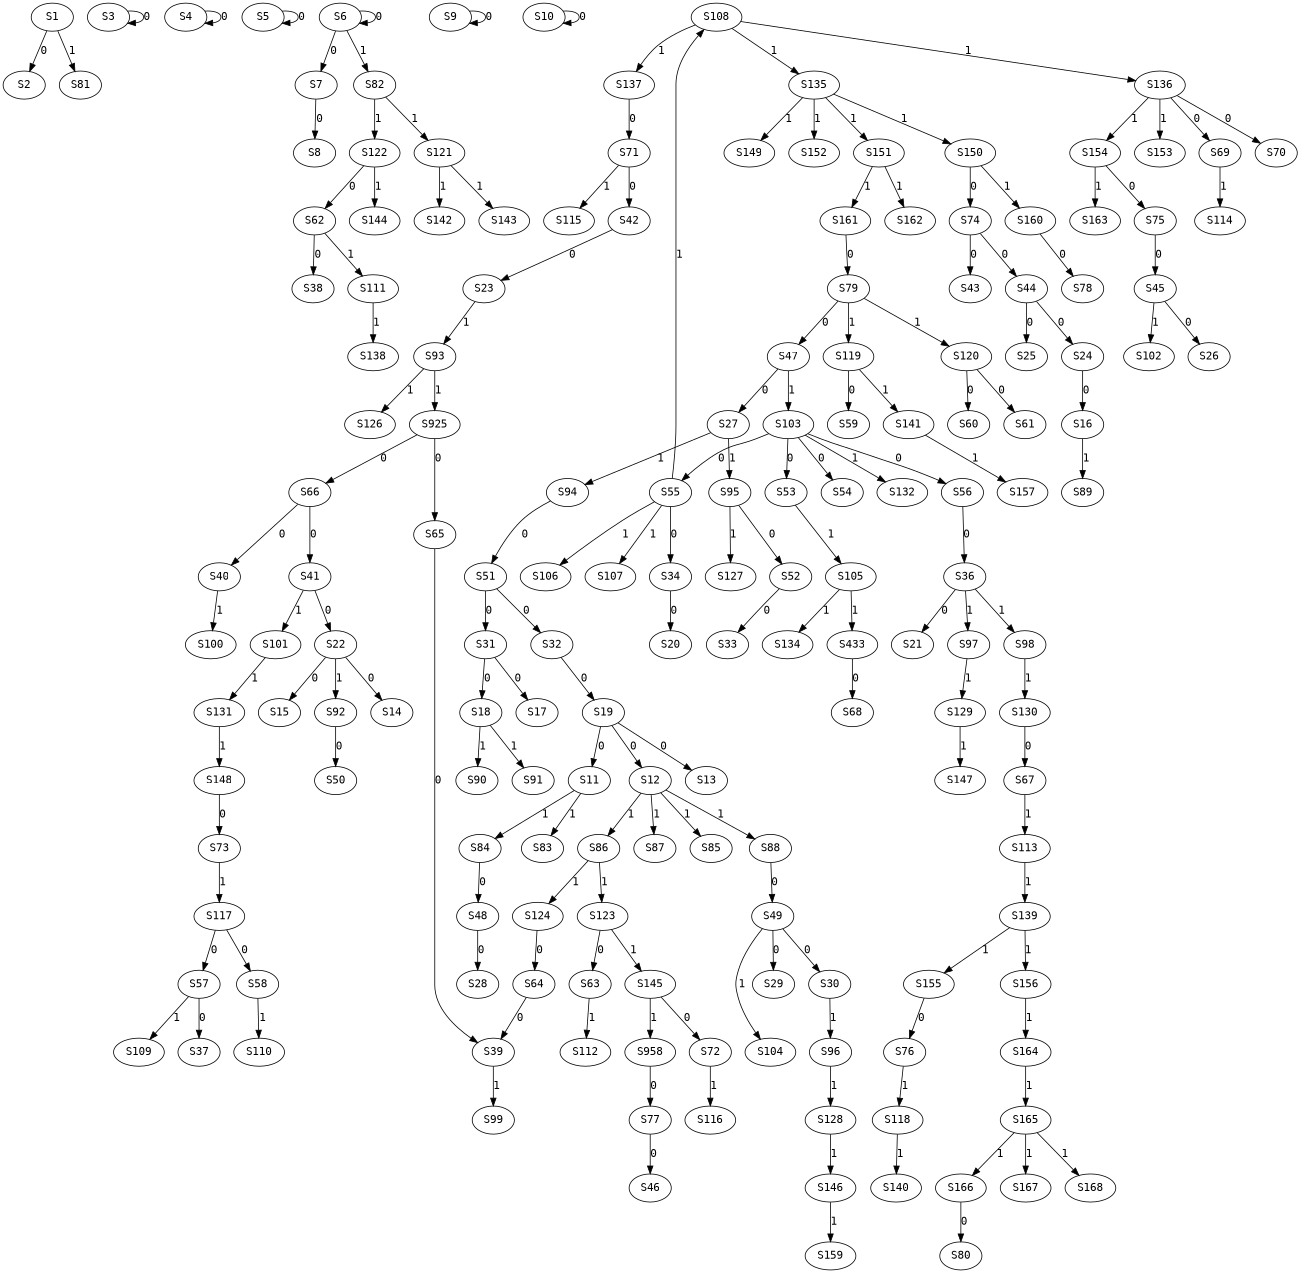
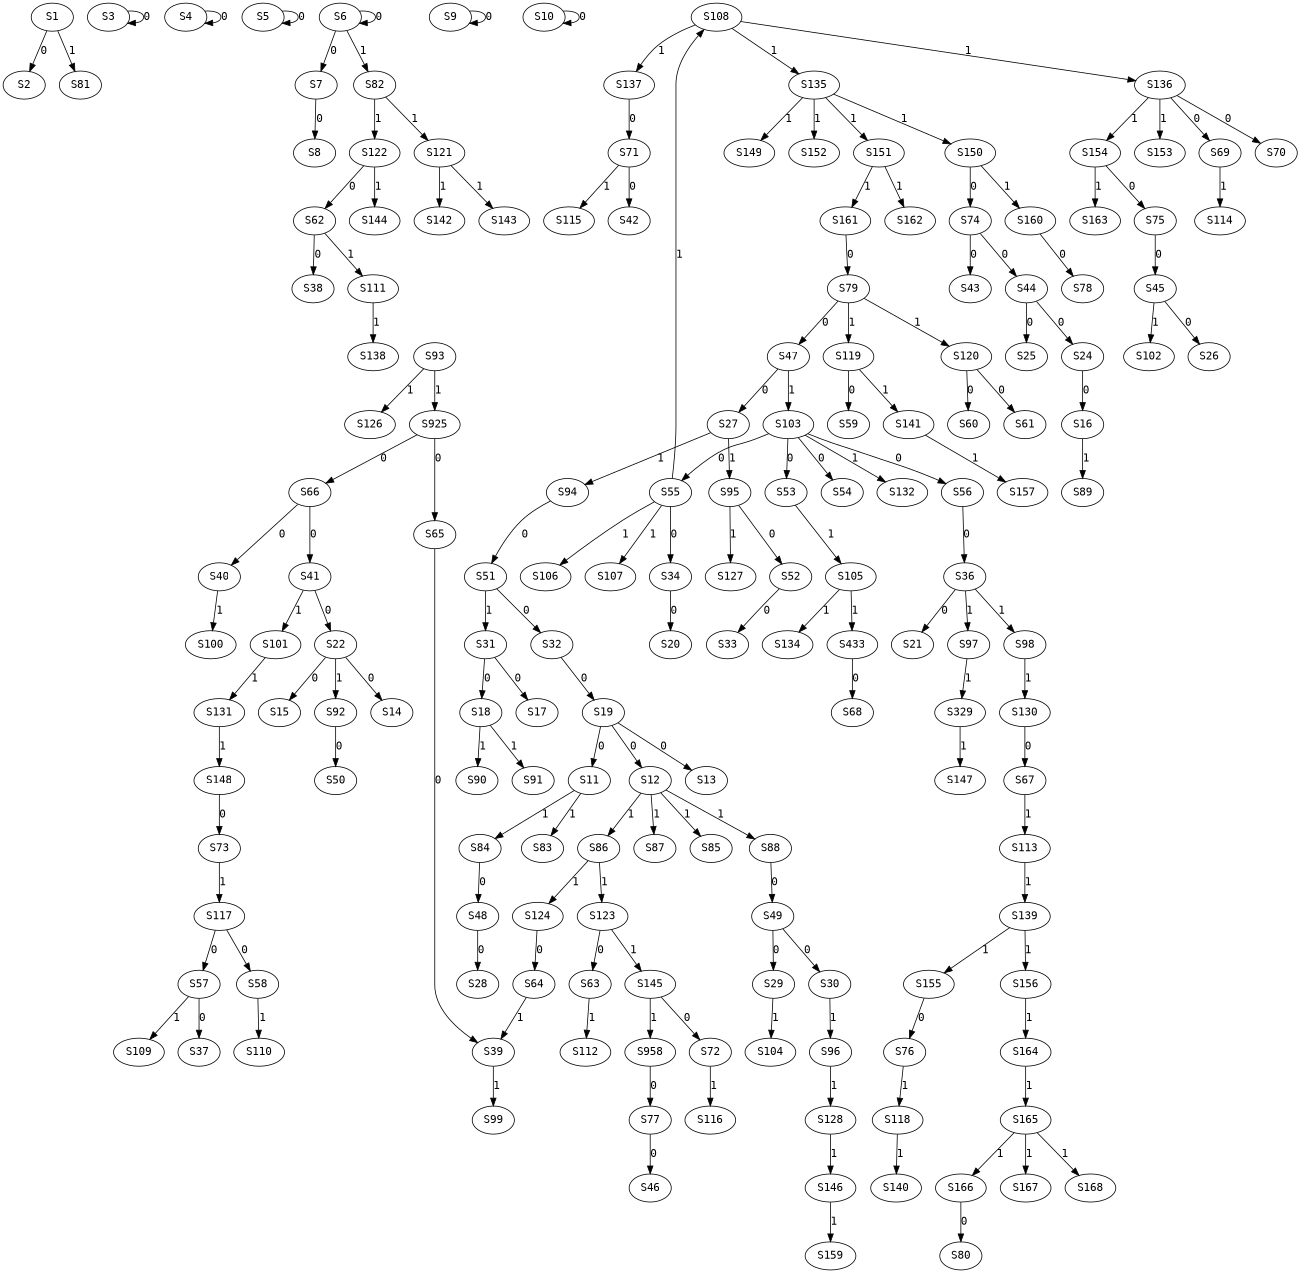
node "S23": removed
edge "S51" -> "S31": label "0" -> "1"
node "S129": label "S129" -> "S329"
edge "S49" -> "S104": now "S29" -> "S104"
edge "S64" -> "S39": label "0" -> "1"
